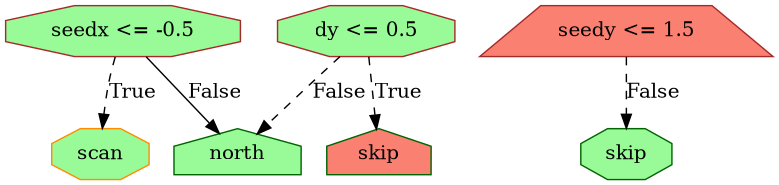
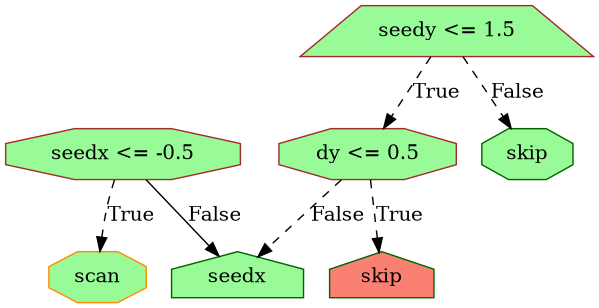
node "seedy <= 1.5": fillcolor salmon -> palegreen
edge "seedy <= 1.5" -> "dy <= 0.5": added, label "True"
node "north": label "north" -> "seedx"
